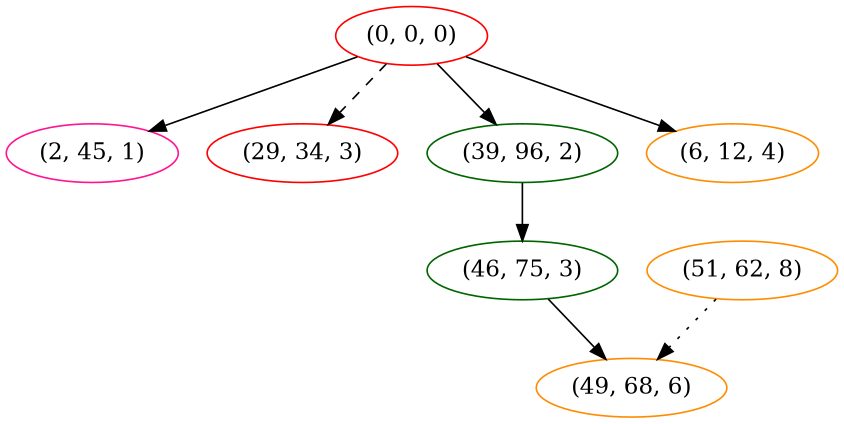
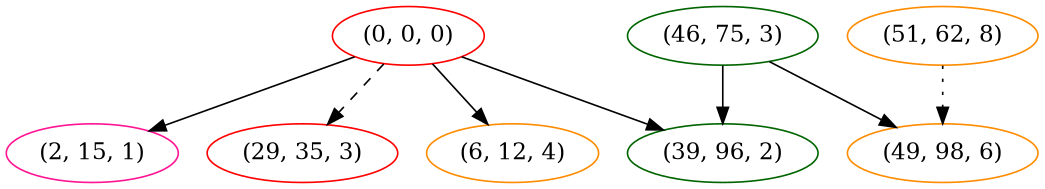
node "(2, 45, 1)": label "(2, 45, 1)" -> "(2, 15, 1)"
node "(29, 34, 3)": label "(29, 34, 3)" -> "(29, 35, 3)"
edge "(39, 96, 2)" -> "(46, 75, 3)": reversed
node "(49, 68, 6)": label "(49, 68, 6)" -> "(49, 98, 6)"
